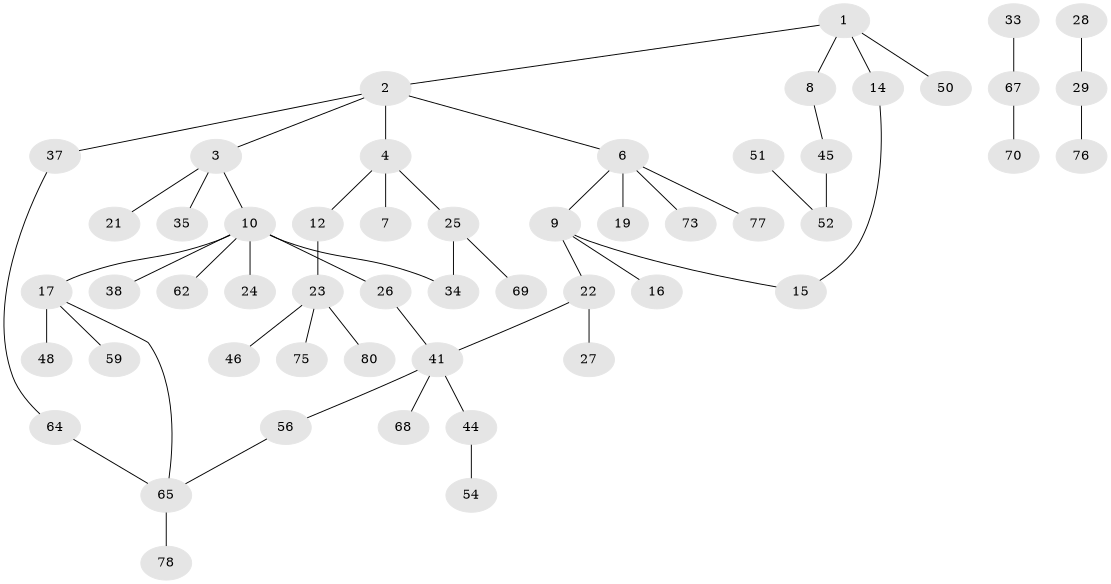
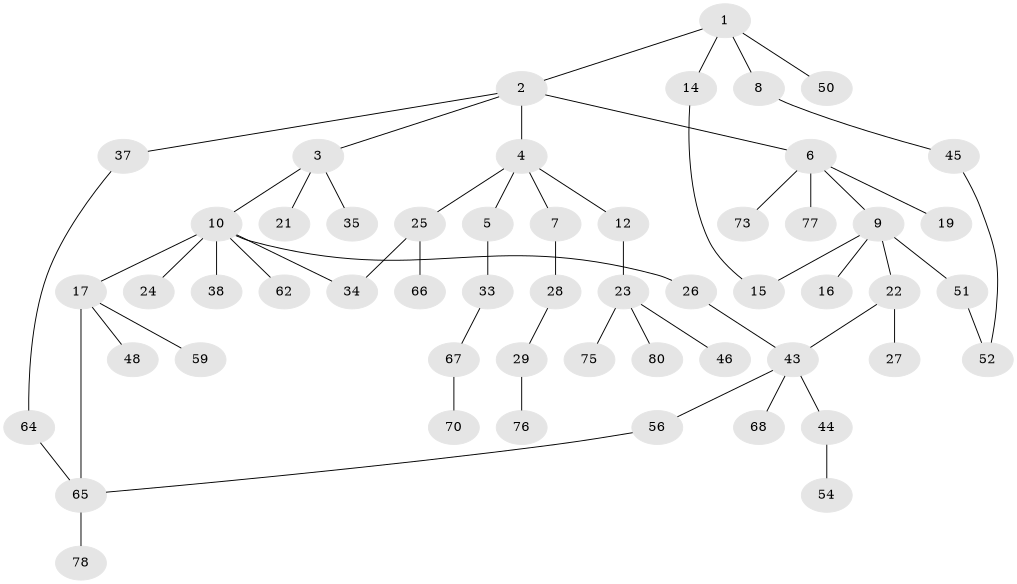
node "5": added
edge "9" -- "51": added
edge "7" -- "28": added
node "69": label "69" -> "66"
node "41": label "41" -> "43"
